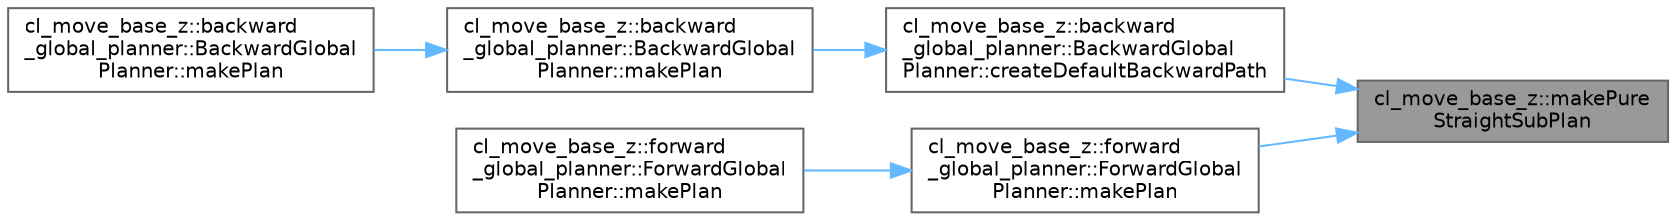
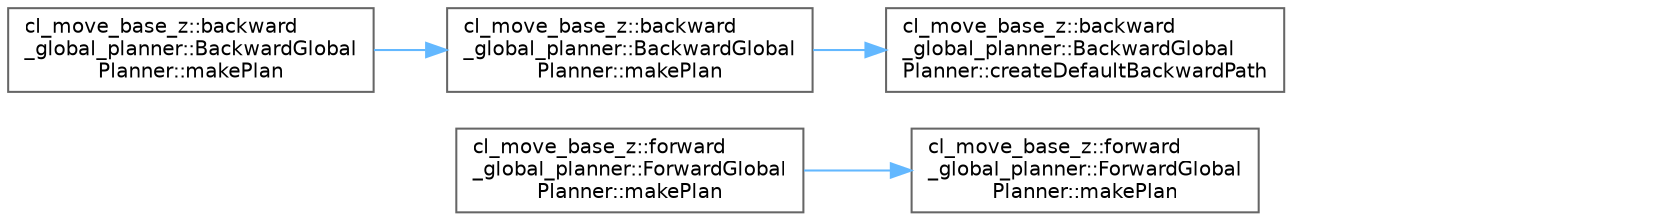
node "cl_move_base_z::makePure StraightSubPlan": removed
